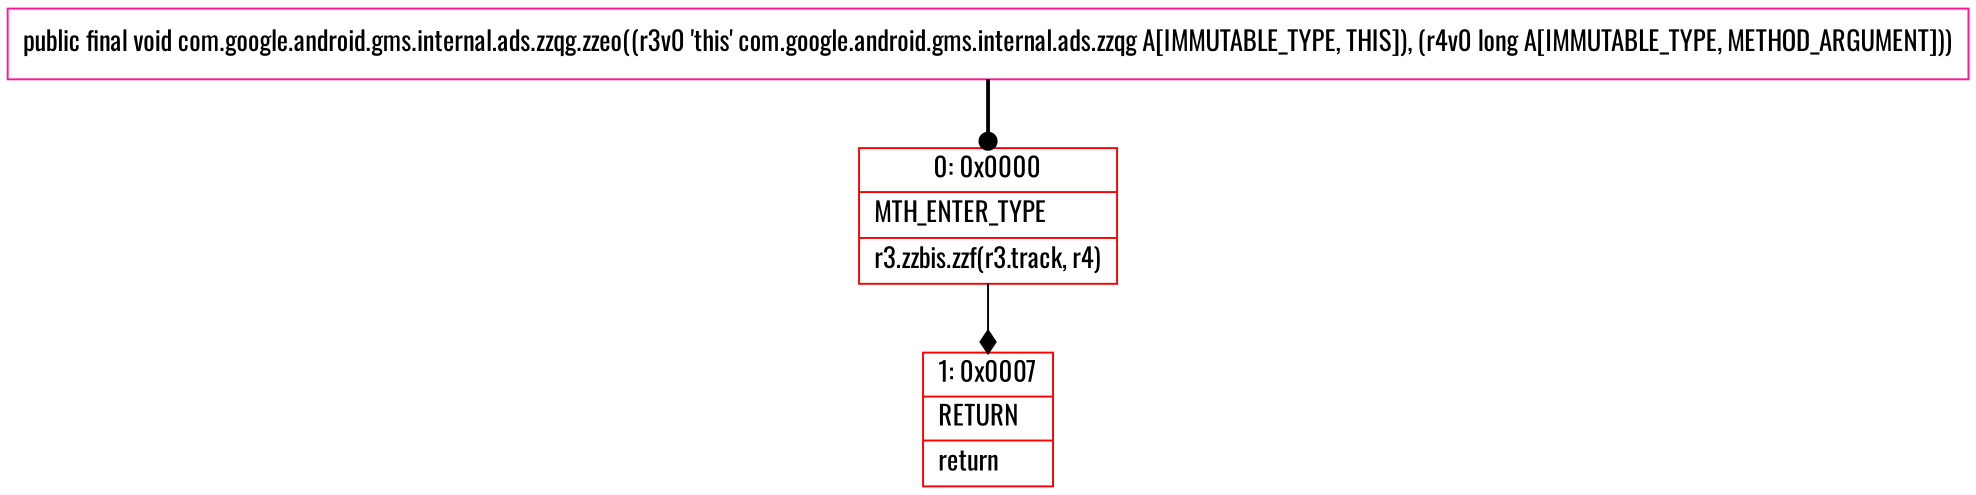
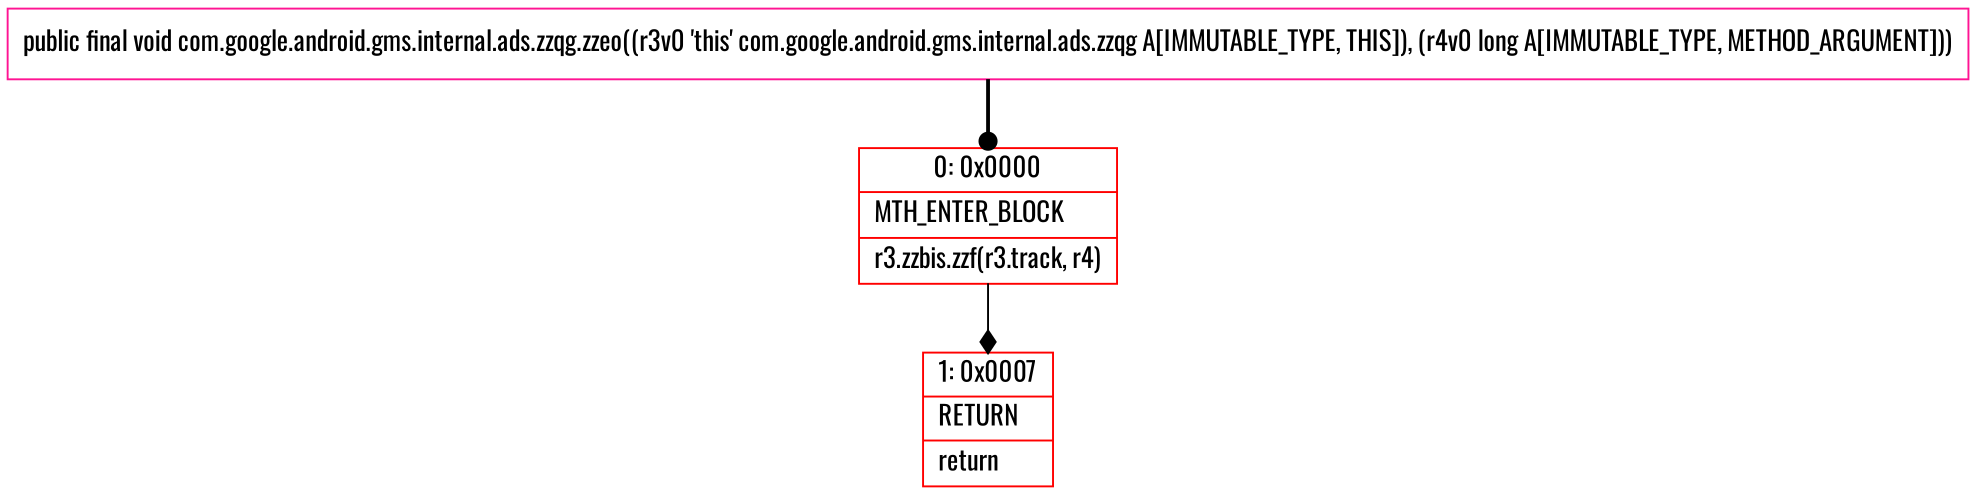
node "0: 0x0000": text "MTH_ENTER_TYPE" -> "MTH_ENTER_BLOCK"
